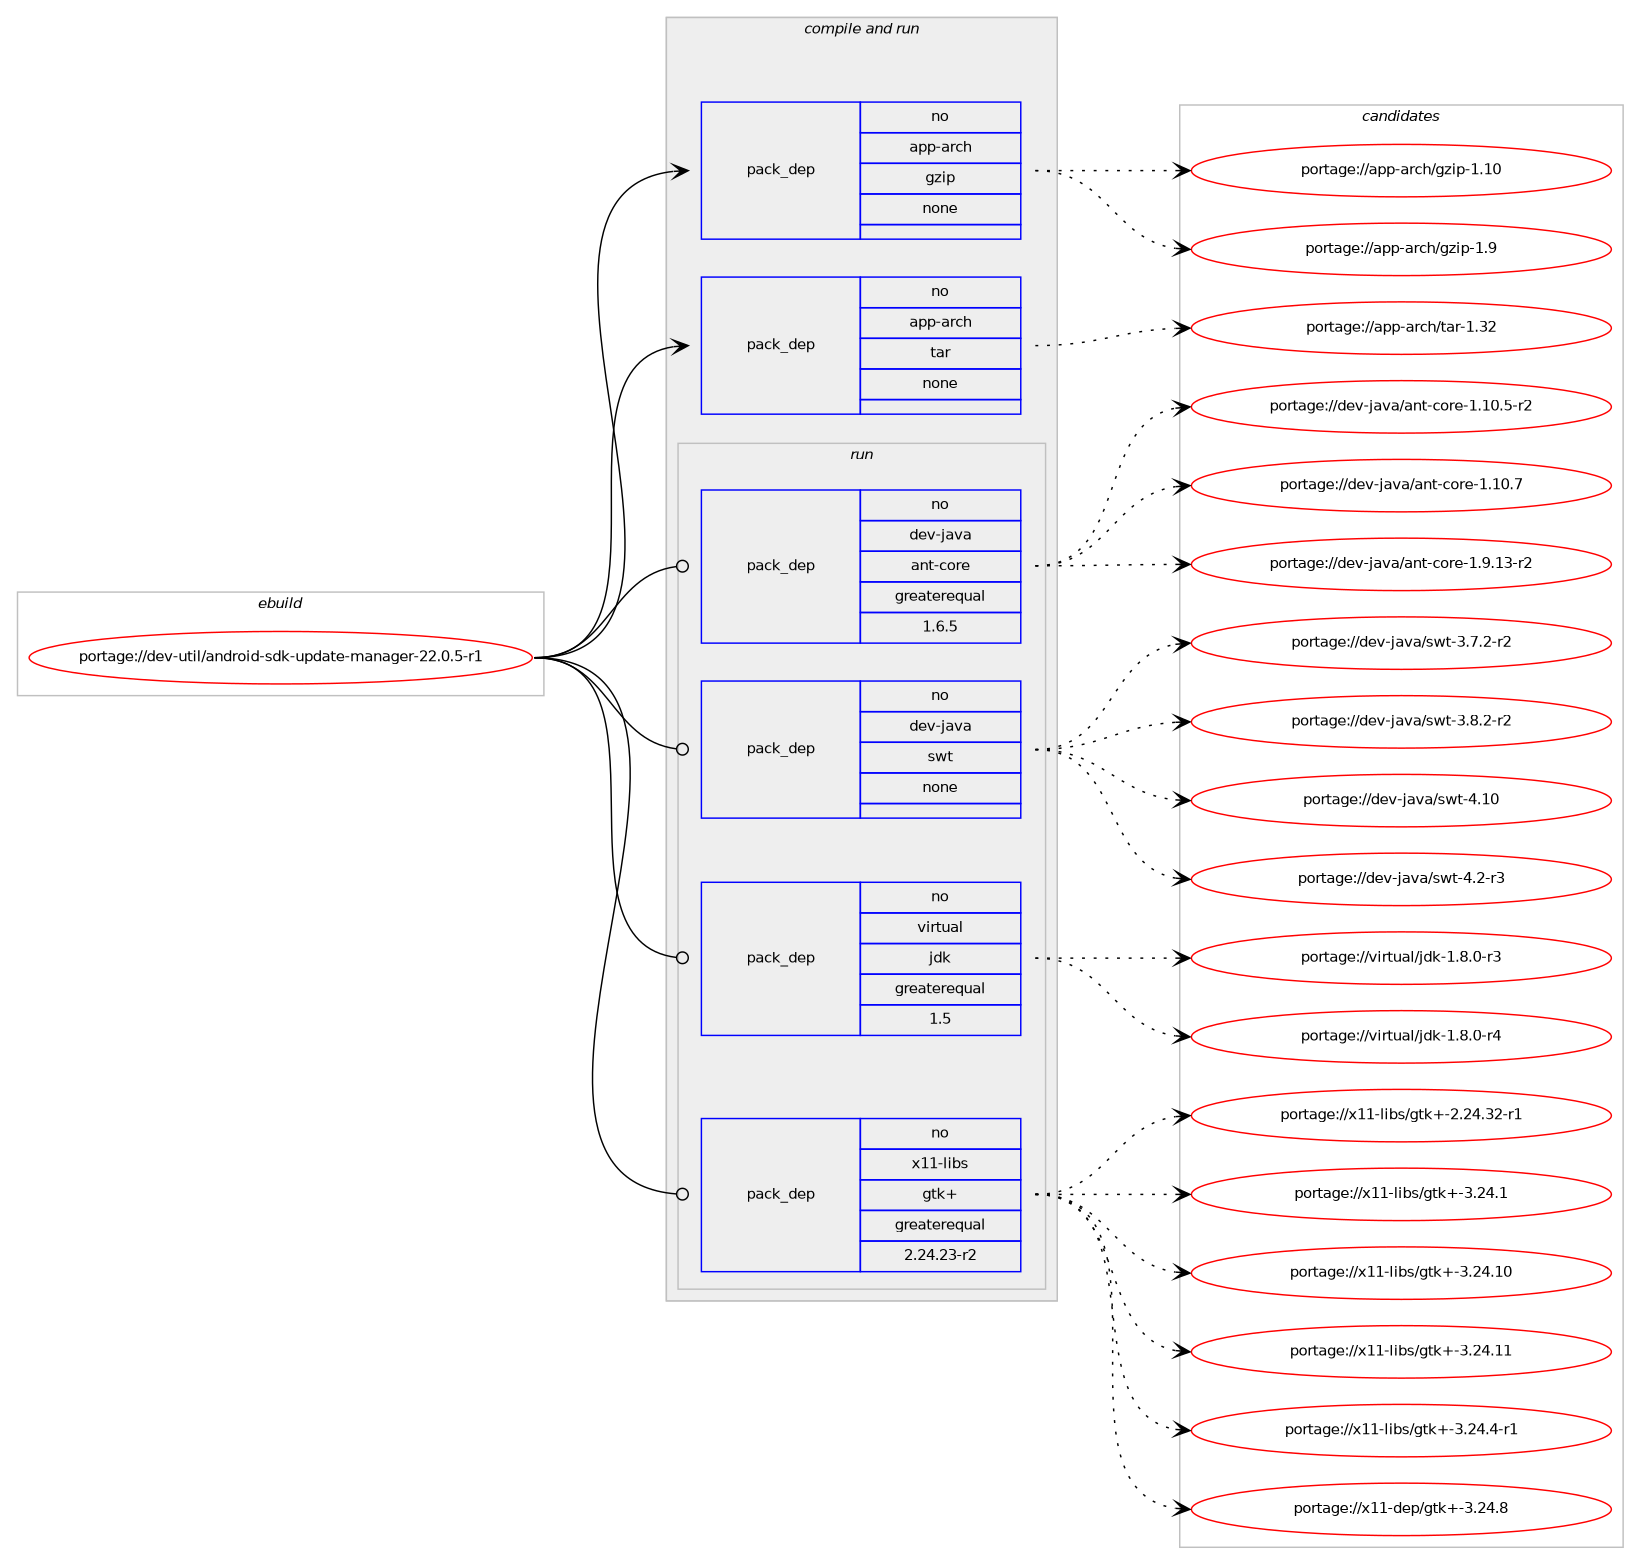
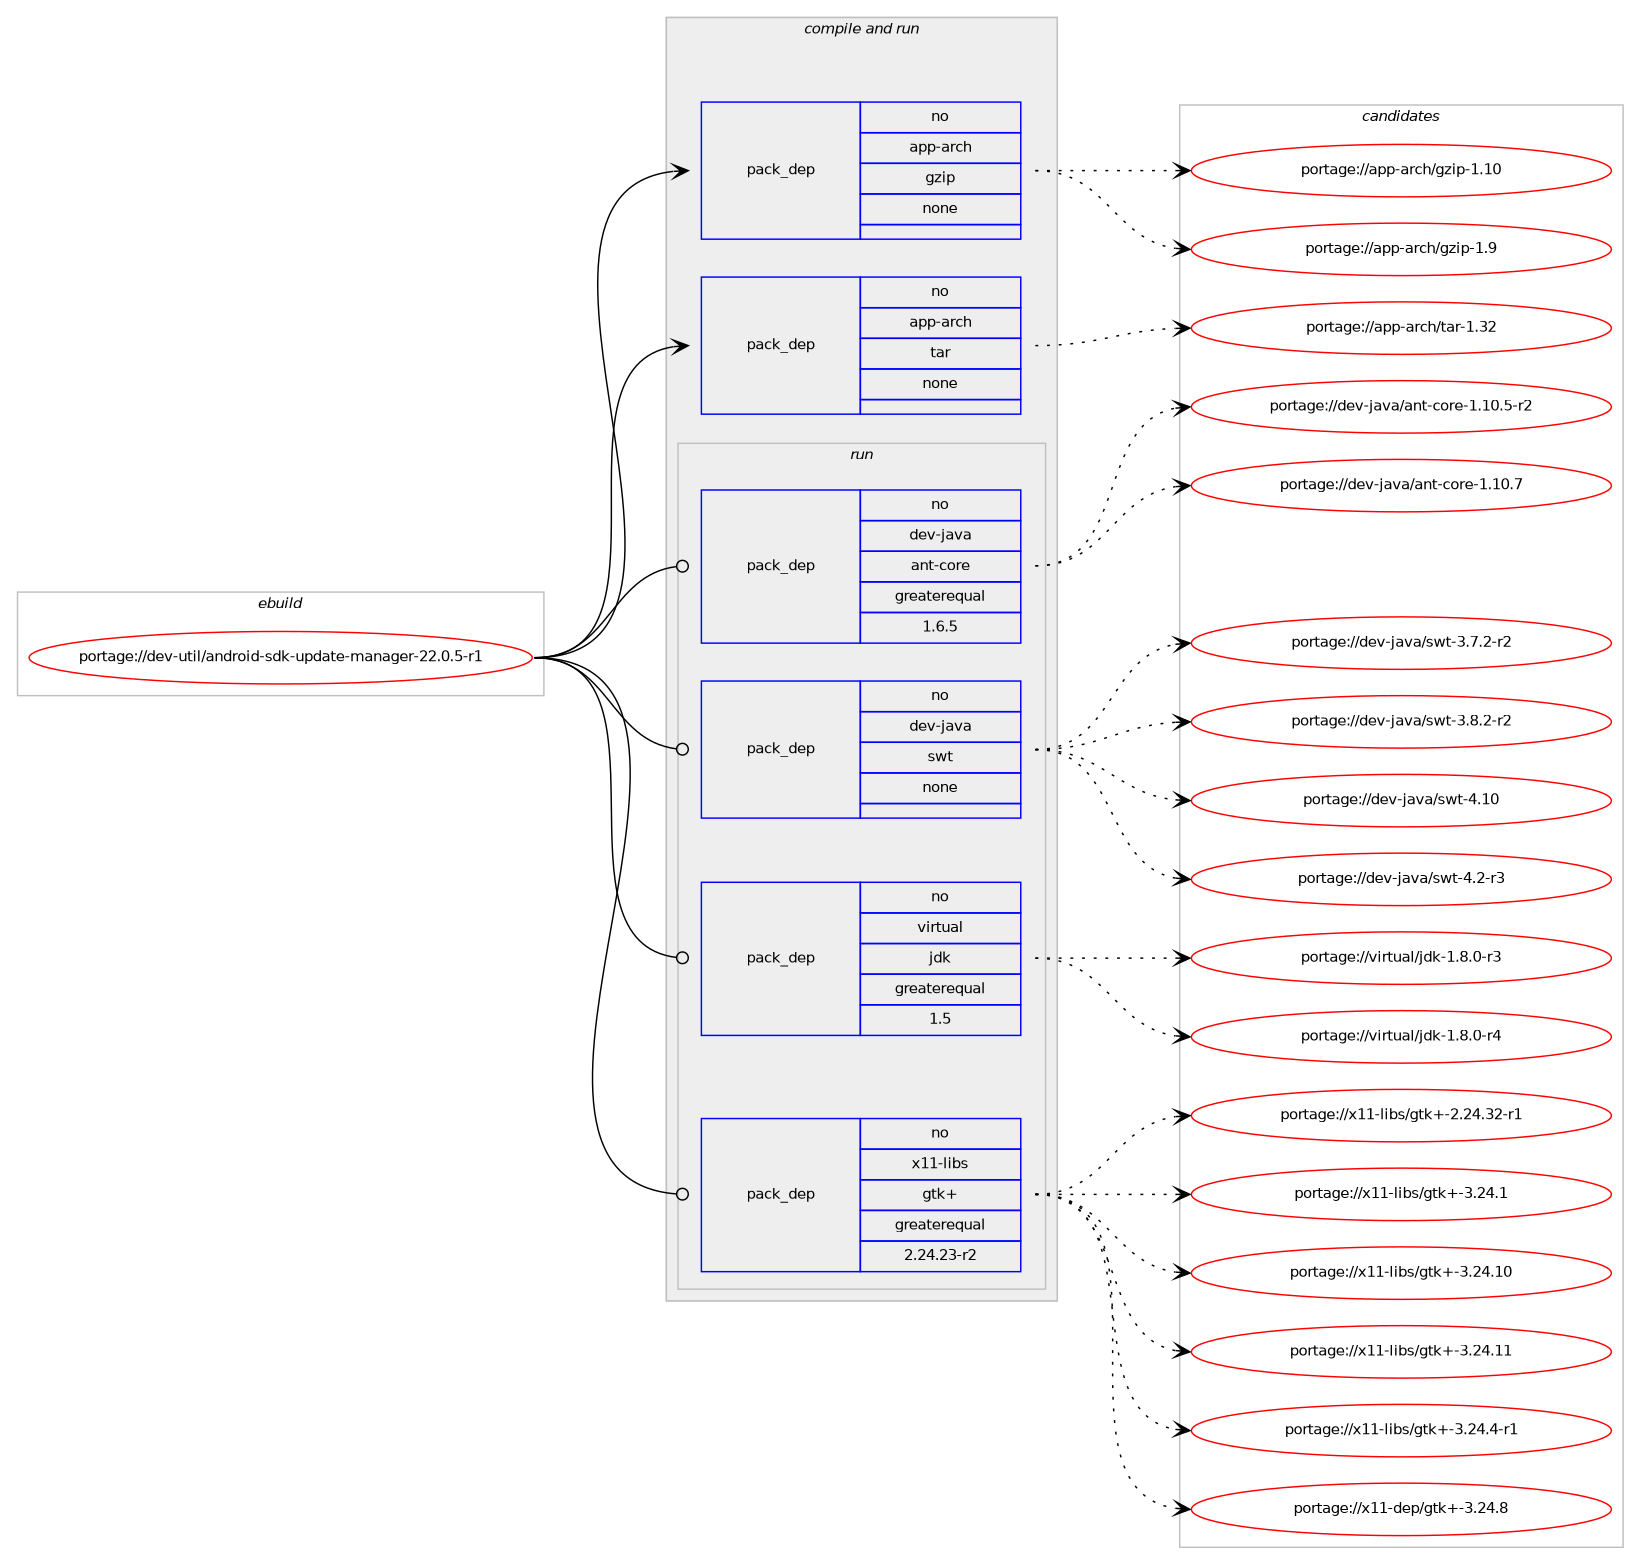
node "portage://dev-java/ant-core-1.9.13-r2": removed
